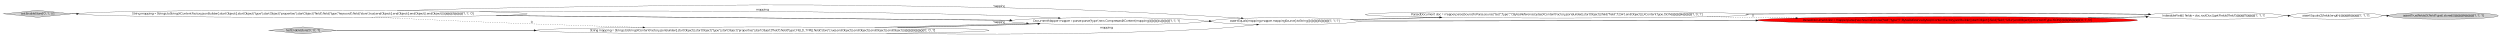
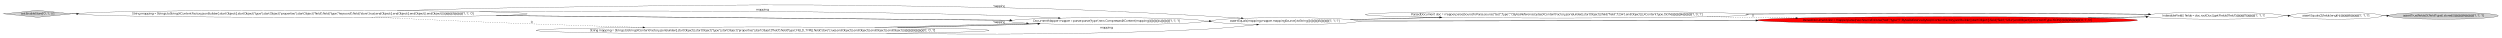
node "testEnableStore['0', '0', '1']": removed
